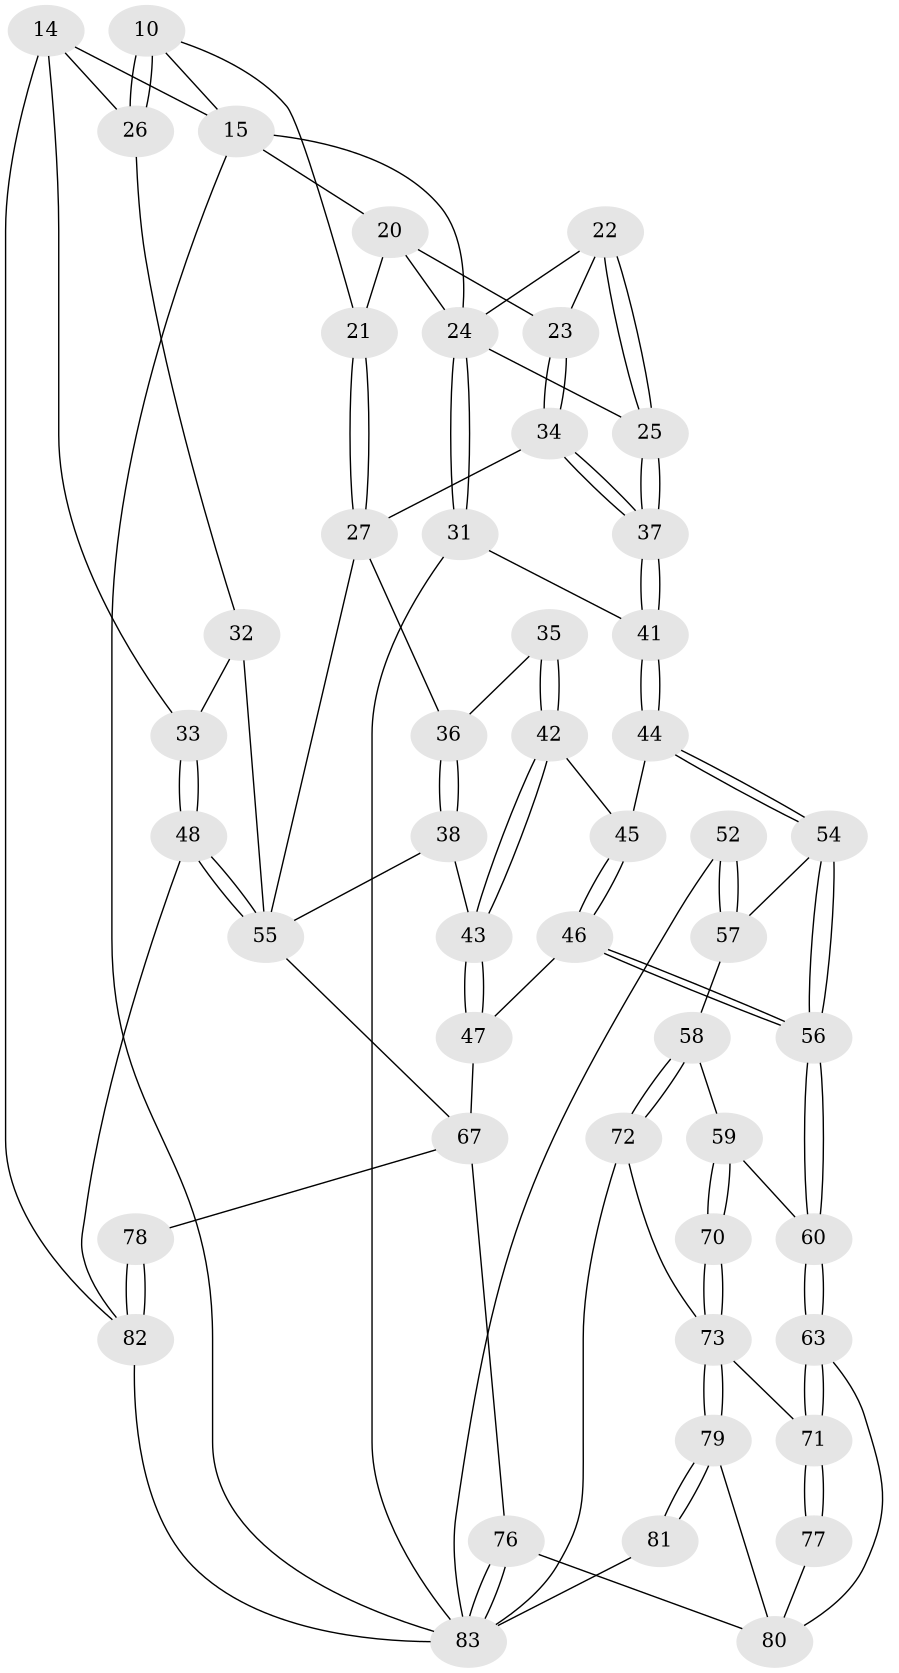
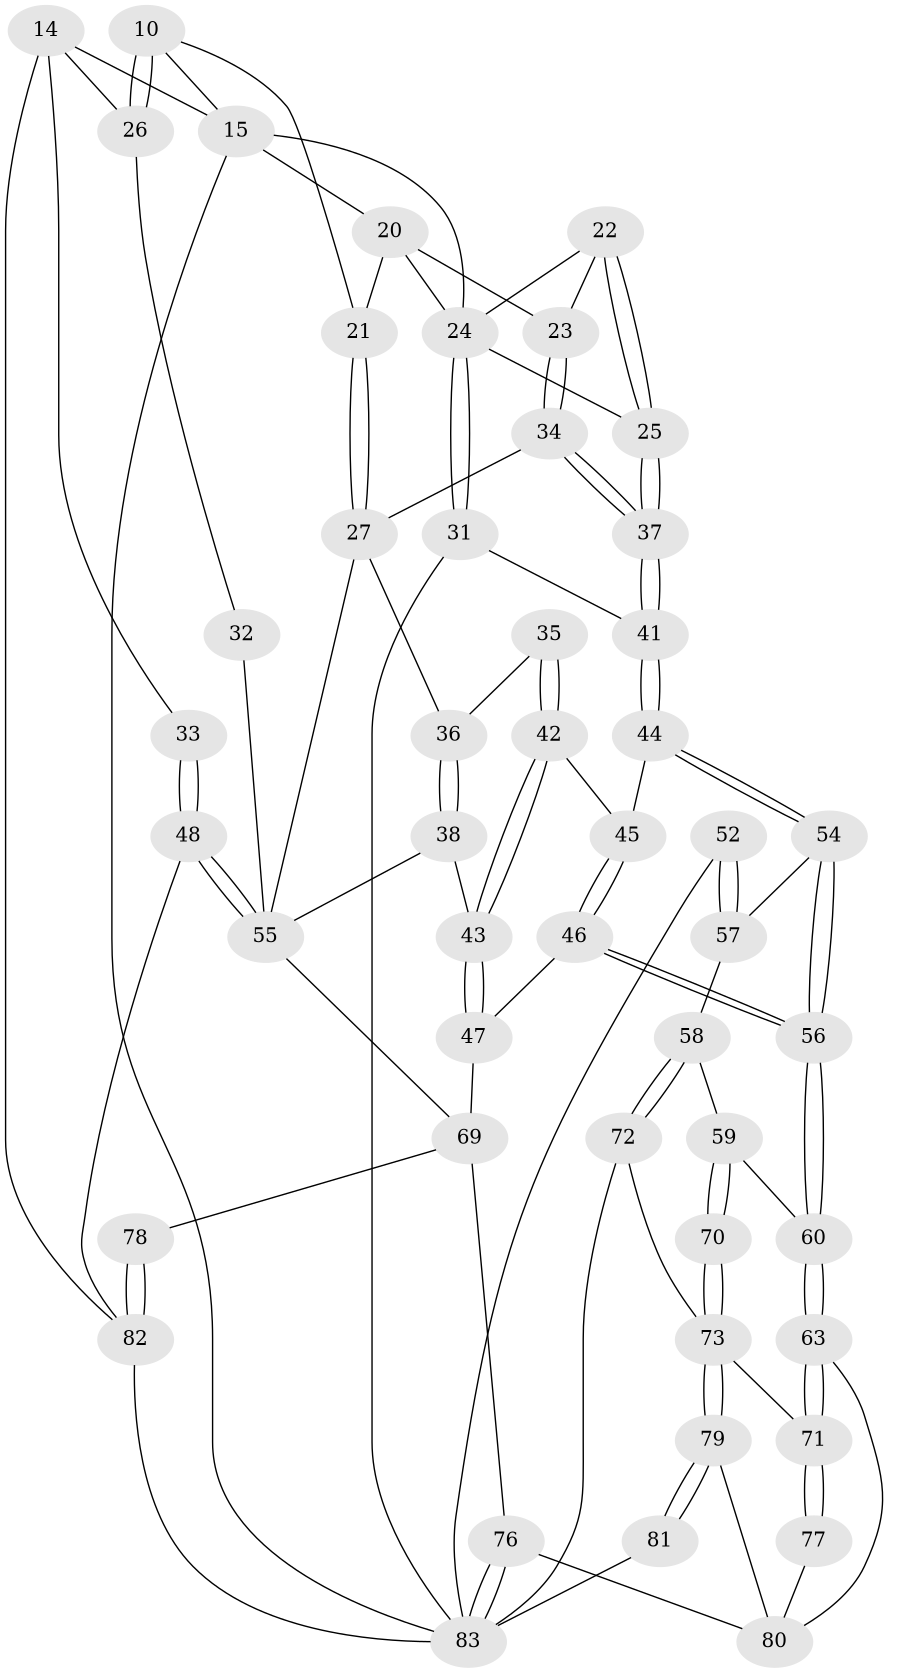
edge "32" -- "33": removed
node "67": label "67" -> "69"
